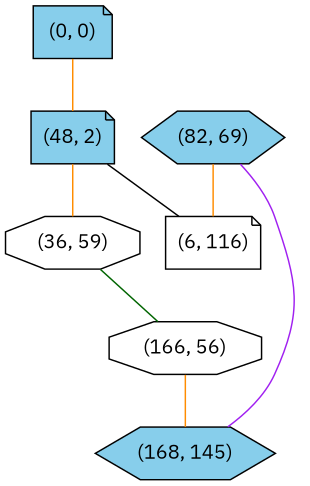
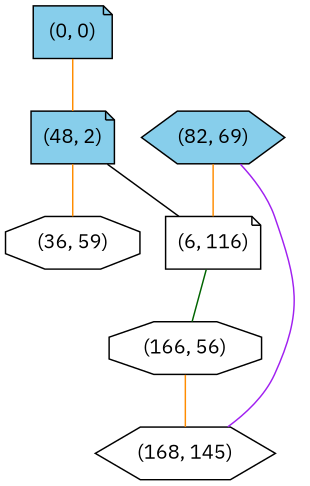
edge "(36, 59)" -- "(166, 56)": now "(6, 116)" -- "(166, 56)"
node "(168, 145)": fillcolor skyblue -> white
